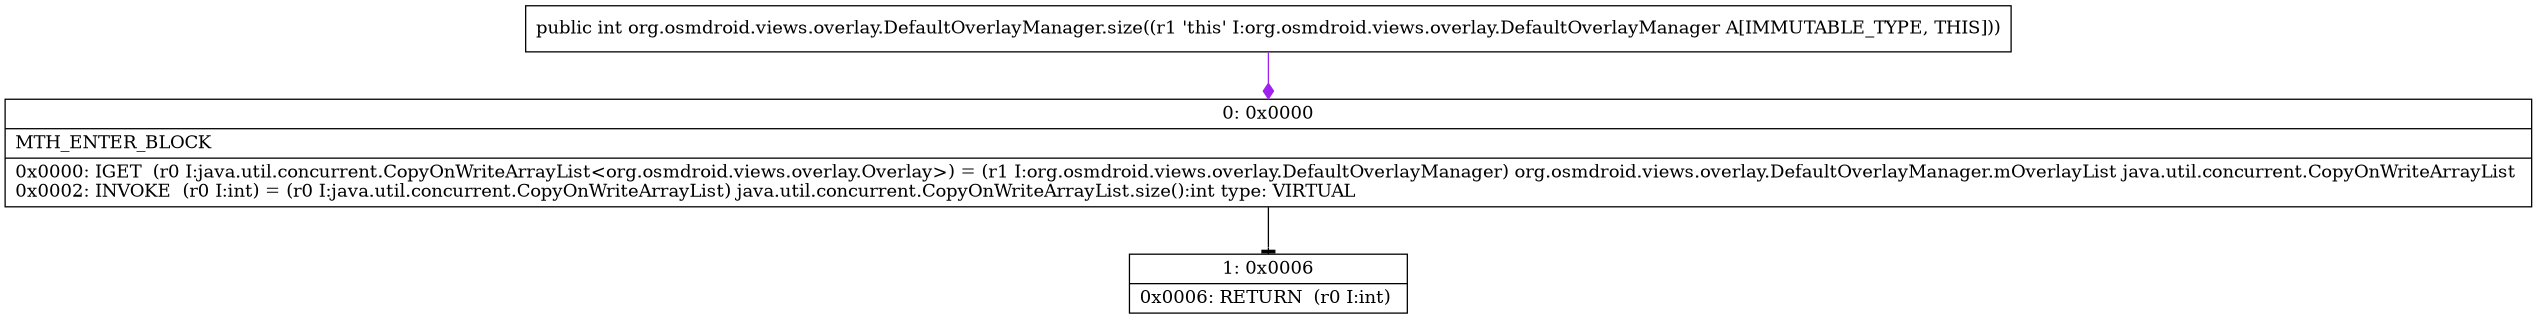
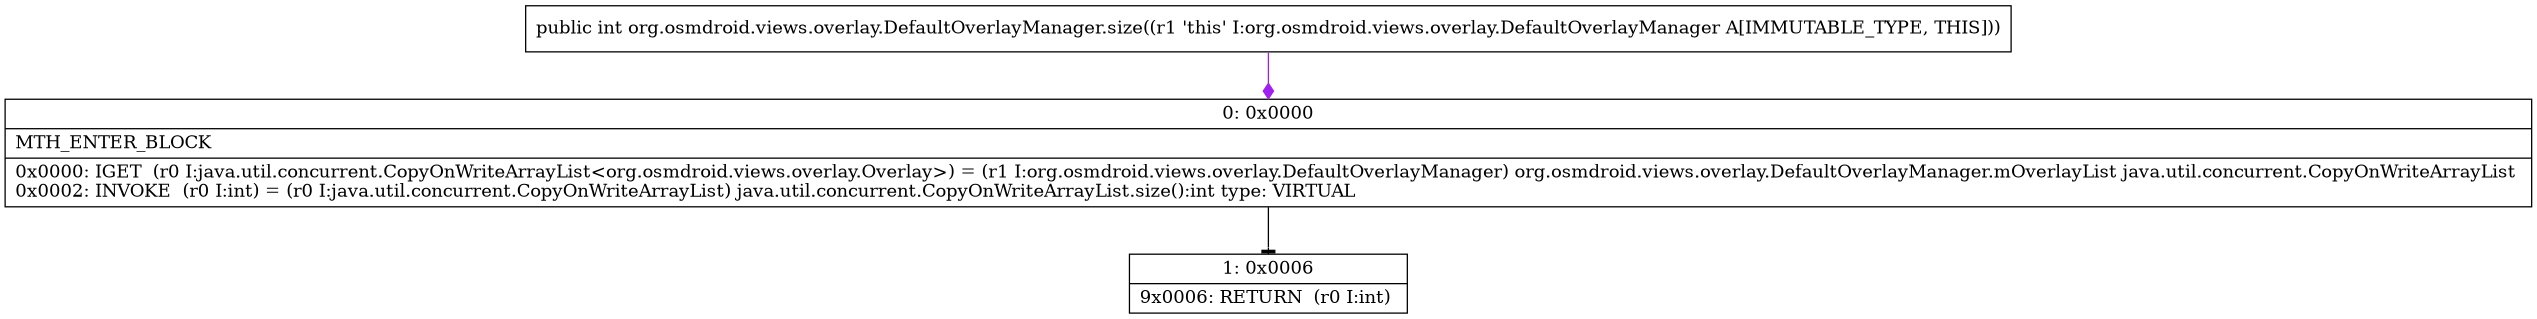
node "1: 0x0006": text "0x0006: RETURN  (r0 I:int)" -> "9x0006: RETURN  (r0 I:int)"
